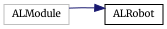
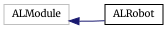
edge "ALModule" -> "ALRobot": reversed
